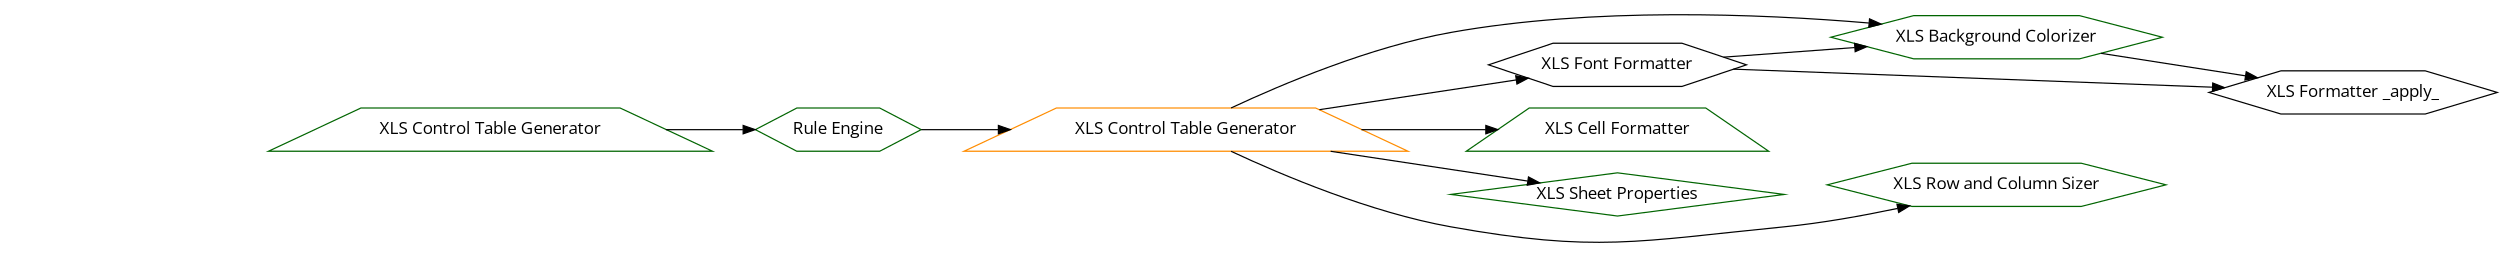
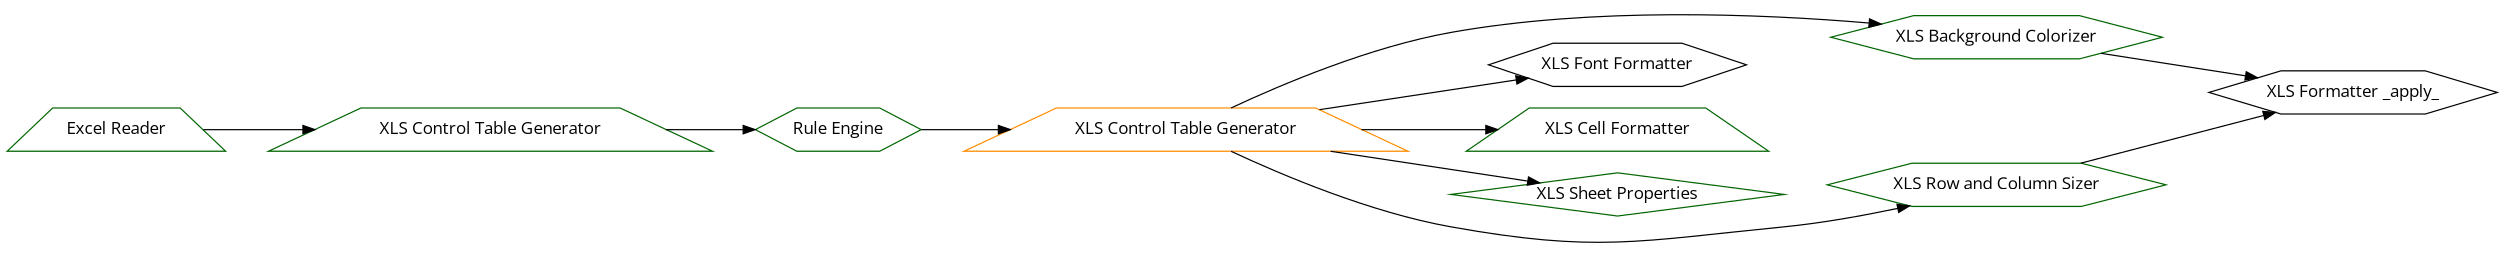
edge "XLS Font Formatter" -> "XLS Background Colorizer": removed
edge "XLS Font Formatter" -> "XLS Formatter _apply_": now "XLS Row and Column Sizer" -> "XLS Formatter _apply_"
node "Excel Reader": added
